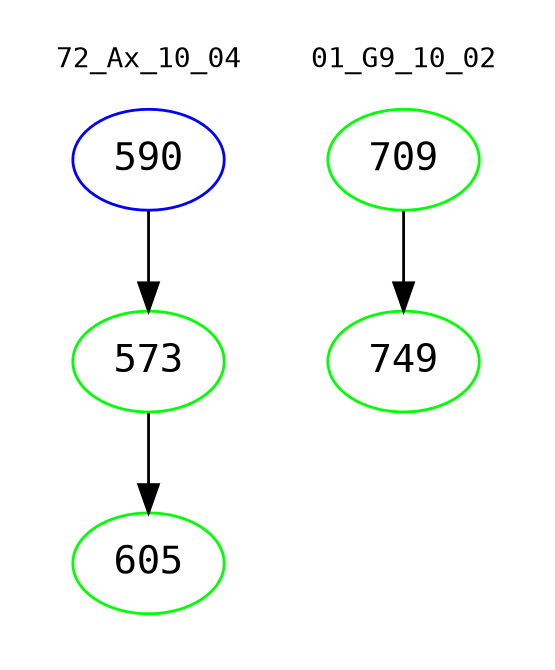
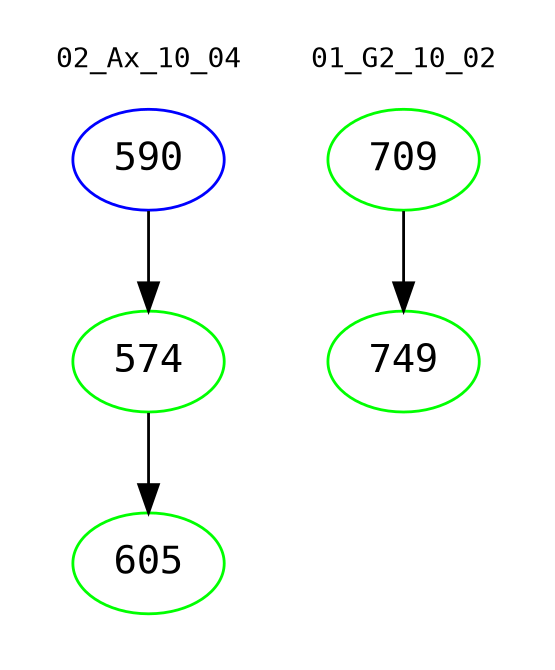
cluster "72_Ax_10_04": label "72_Ax_10_04" -> "02_Ax_10_04"
cluster "01_G9_10_02": label "01_G9_10_02" -> "01_G2_10_02"
node "573": label "573" -> "574"
